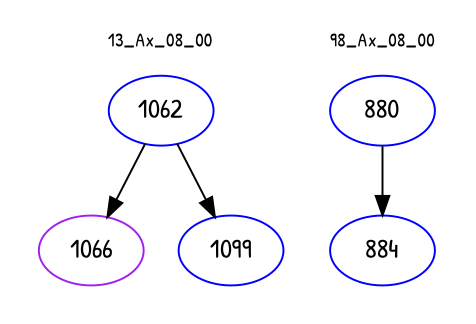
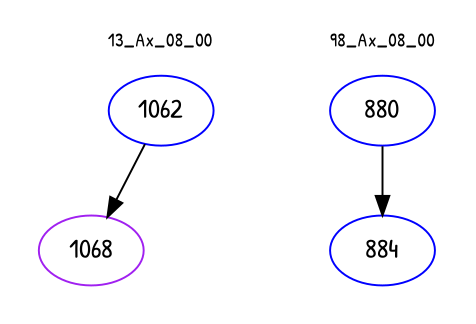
node "1066": label "1066" -> "1068"
node "1099": removed
